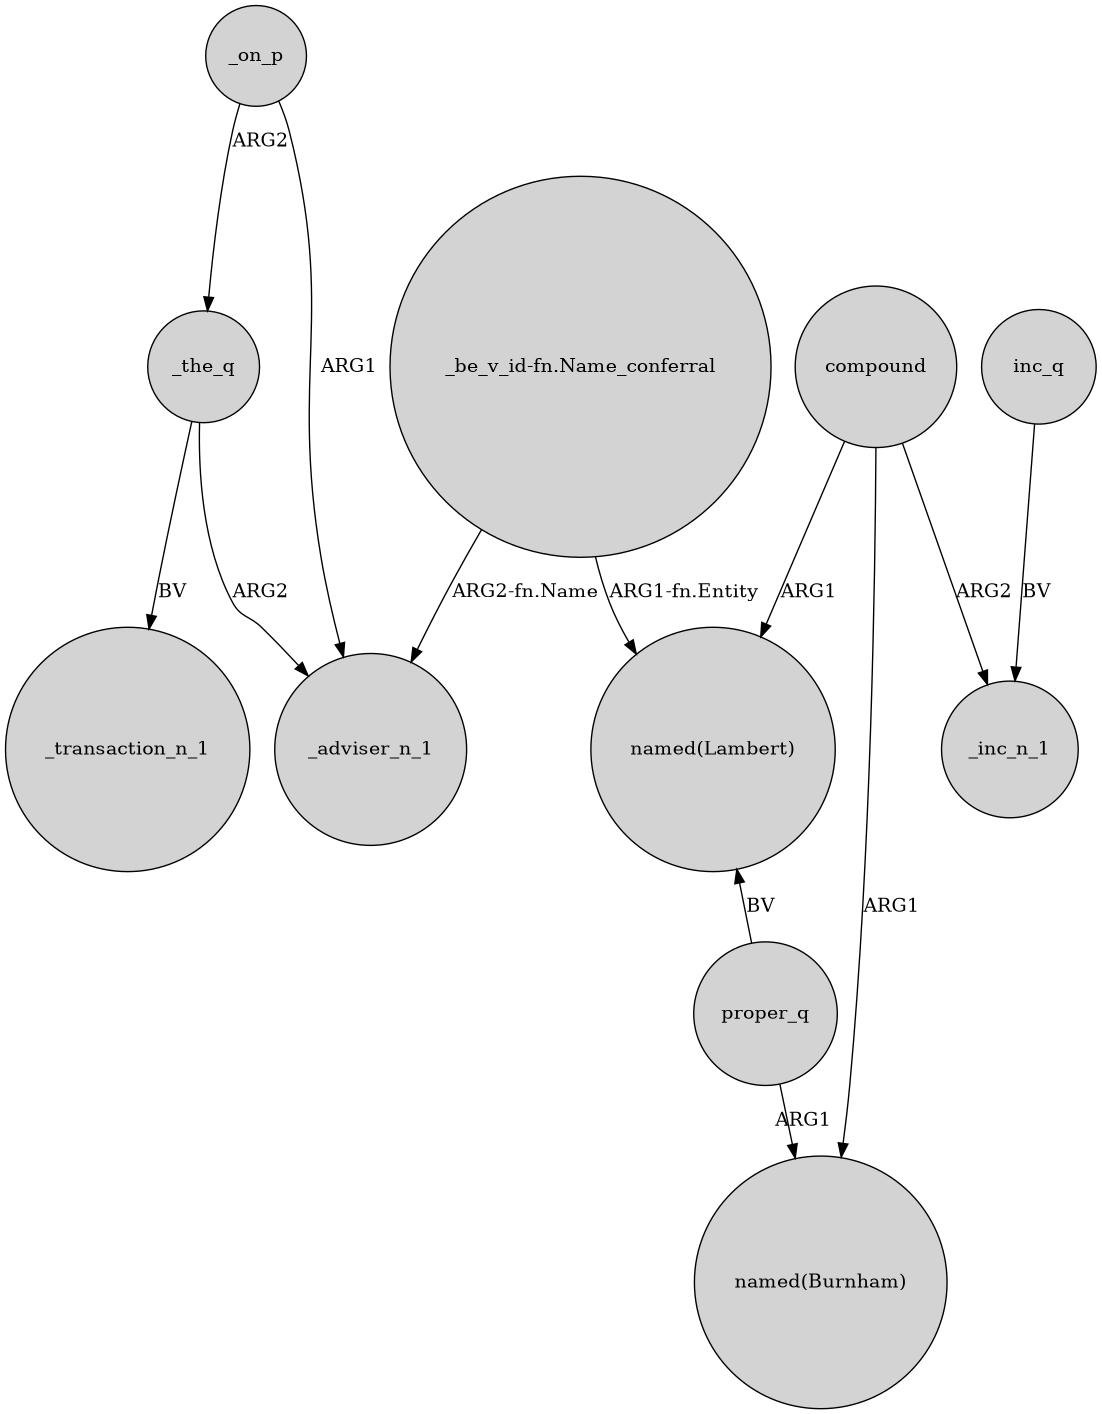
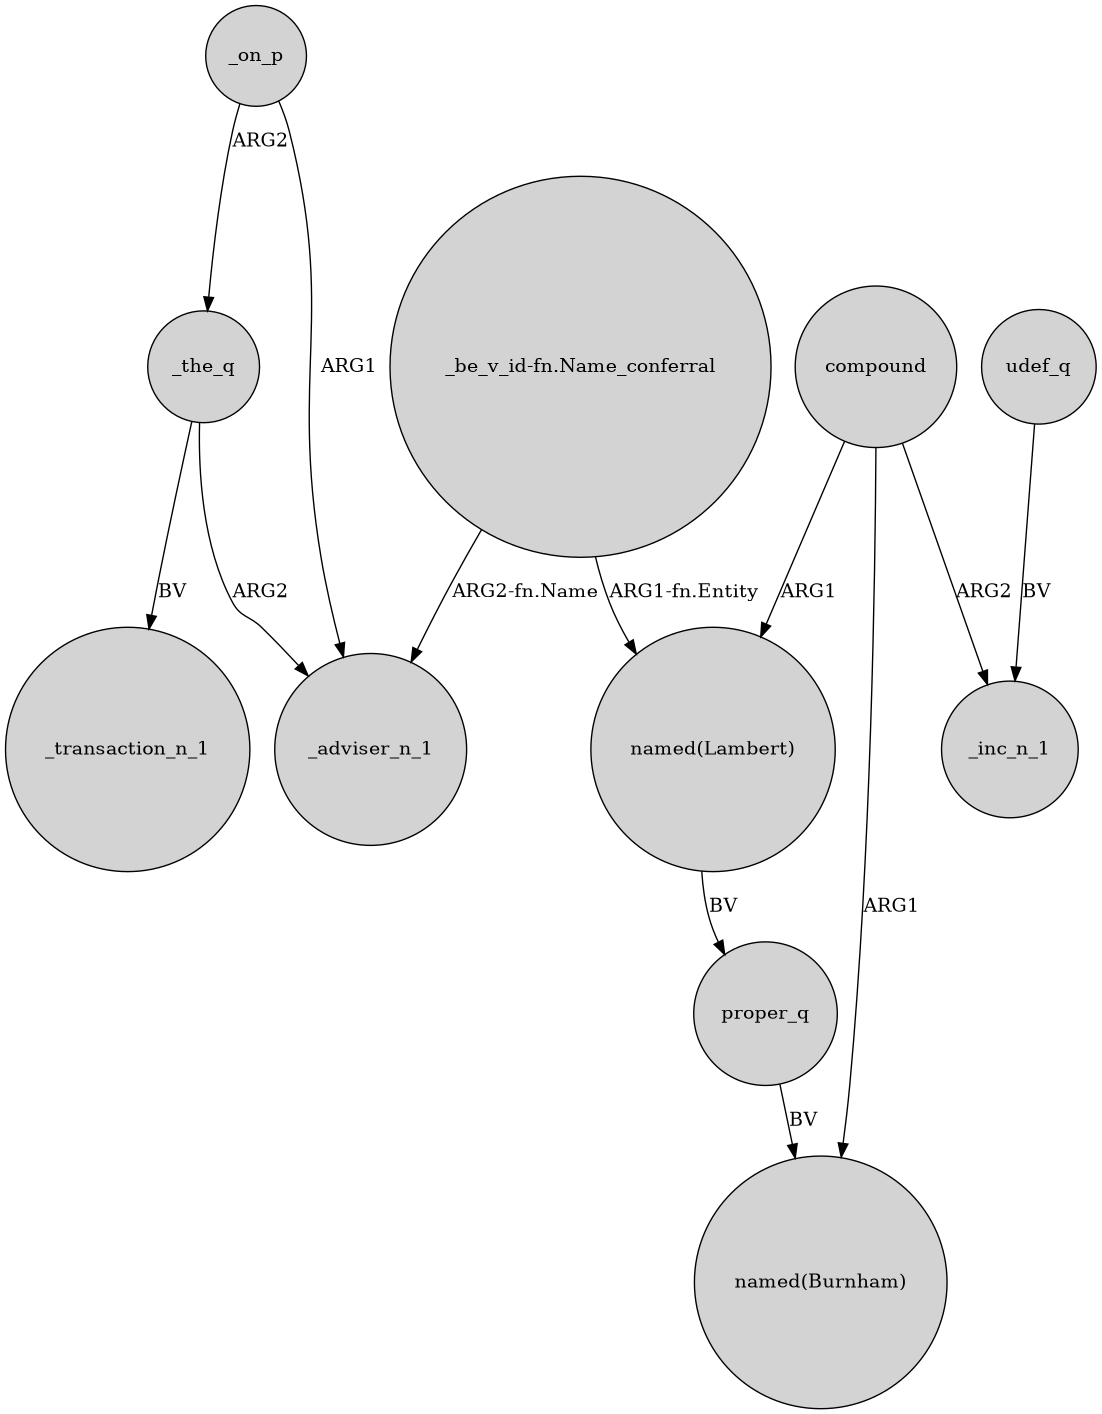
node "inc_q": label "inc_q" -> "udef_q"
edge "proper_q" -> "named(Lambert)": reversed
edge "proper_q" -> "named(Burnham)": label "ARG1" -> "BV"
